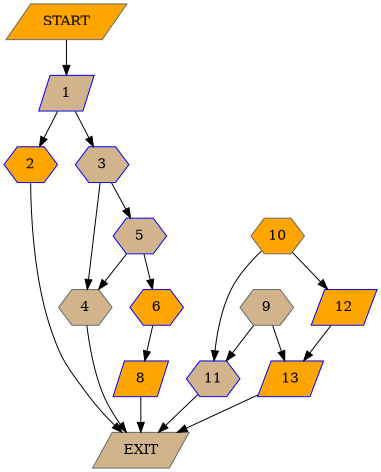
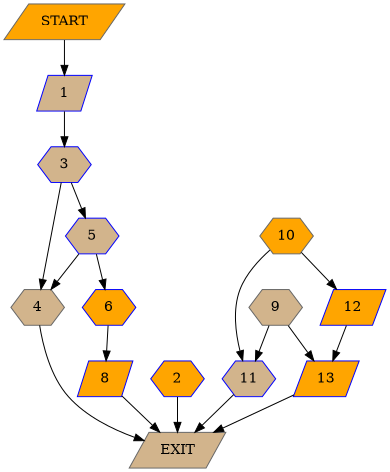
edge "1" -> "2": removed
